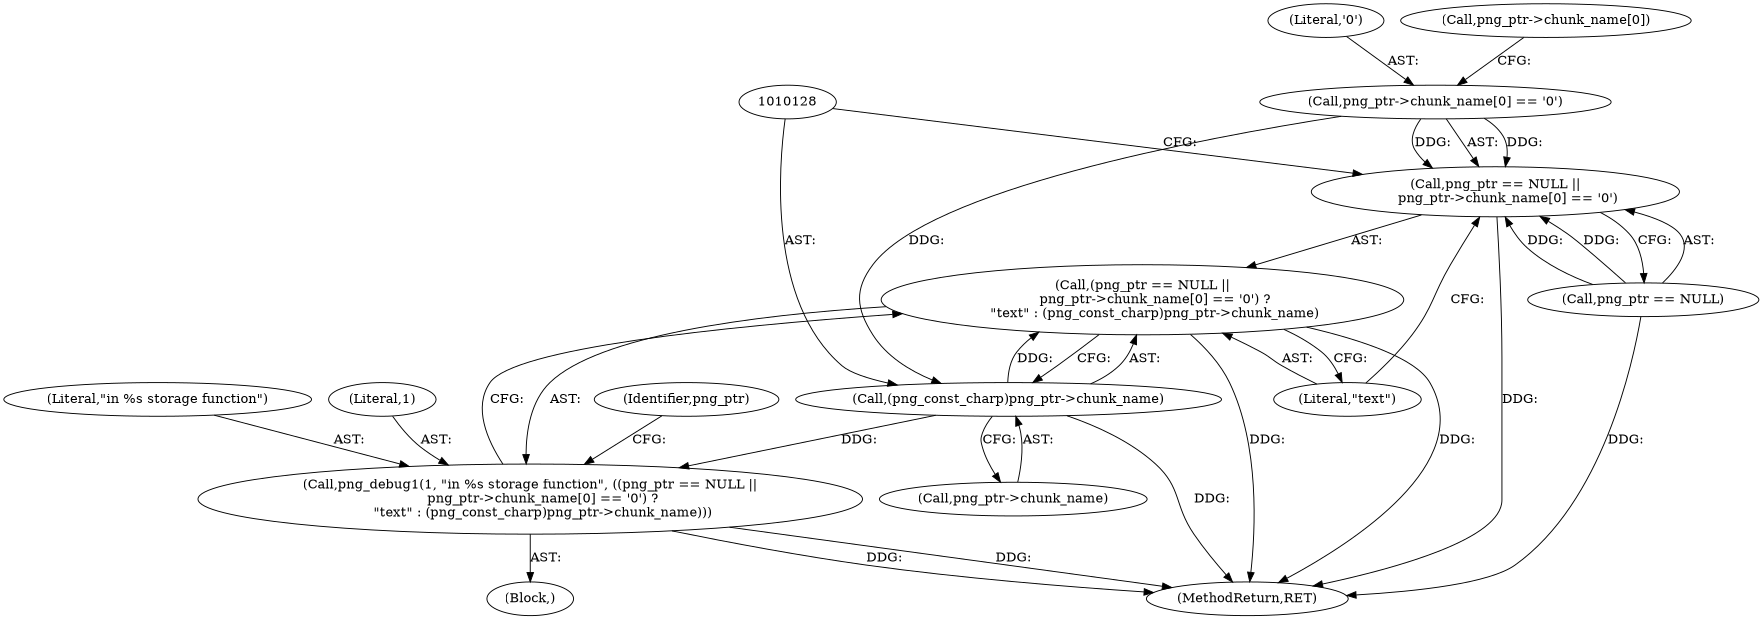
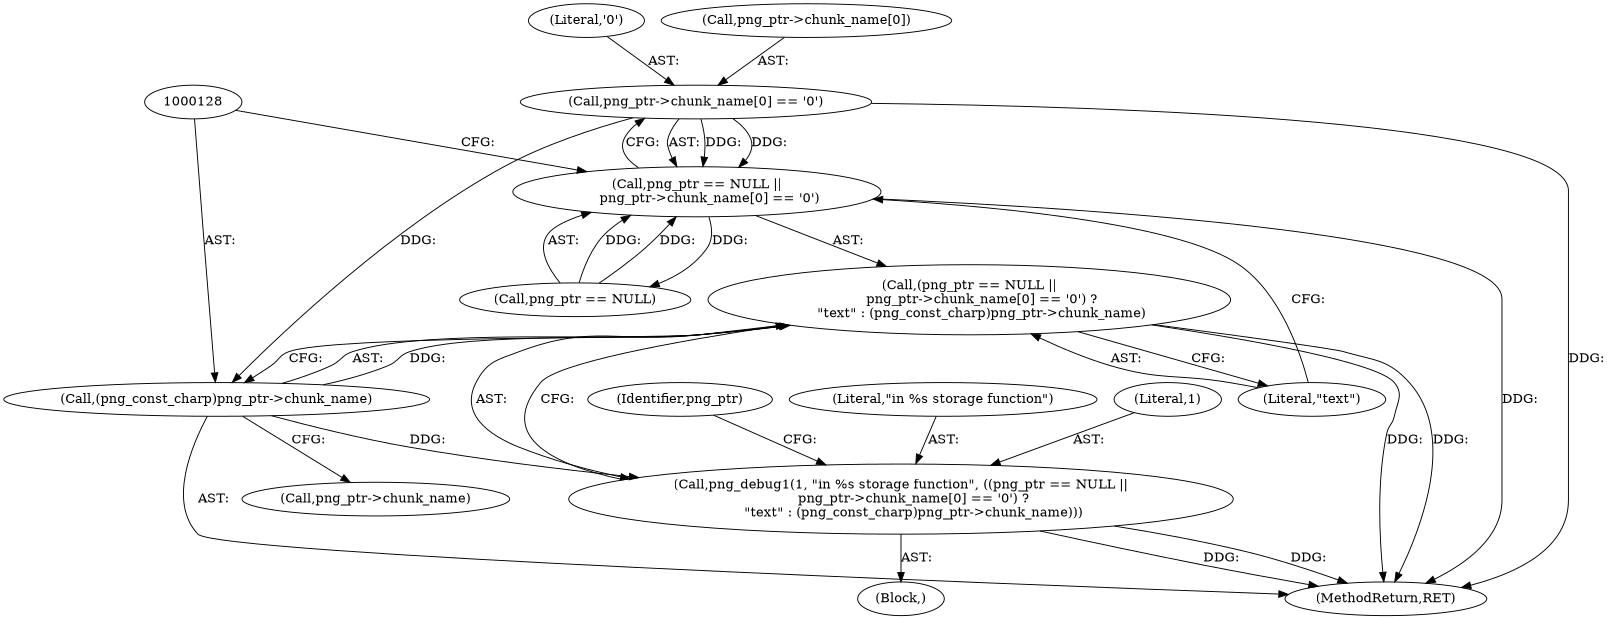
edge "(Call,png_ptr->chunk_name[0])" -> "(Call,png_ptr->chunk_name[0] == '0')": label "CFG: " -> "AST: "
node "1010128": label "1010128" -> "1000128"
edge "(Call,png_ptr == NULL || png_ptr->chunk_name[0] == '0')" -> "(Call,png_ptr->chunk_name[0] == '0')": added, label "CFG:"
edge "(Call,png_ptr == NULL || png_ptr->chunk_name[0] == '0')" -> "(Call,png_ptr == NULL)": label "CFG: " -> "DDG: "
edge "(Call,png_ptr->chunk_name)" -> "(Call,(png_const_charp)png_ptr->chunk_name)": removed, label "AST:"
edge "(Call,(png_const_charp)png_ptr->chunk_name)" -> "(MethodReturn,RET)": label "DDG: " -> "AST: "
edge "(Call,png_ptr == NULL)" -> "(MethodReturn,RET)": now "(Call,png_ptr->chunk_name[0] == '0')" -> "(MethodReturn,RET)"
